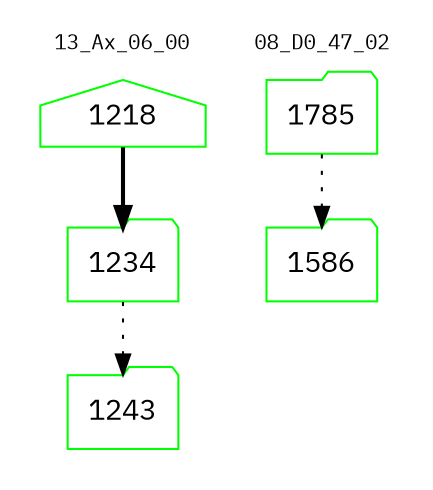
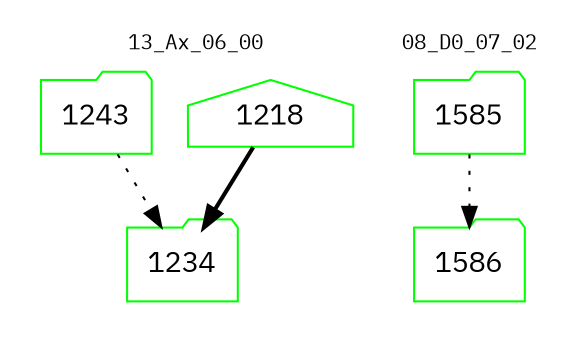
cluster "08_D0_47_02": label "08_D0_47_02" -> "08_D0_07_02"
node "1785": label "1785" -> "1585"
edge "1234" -> "1243": reversed
